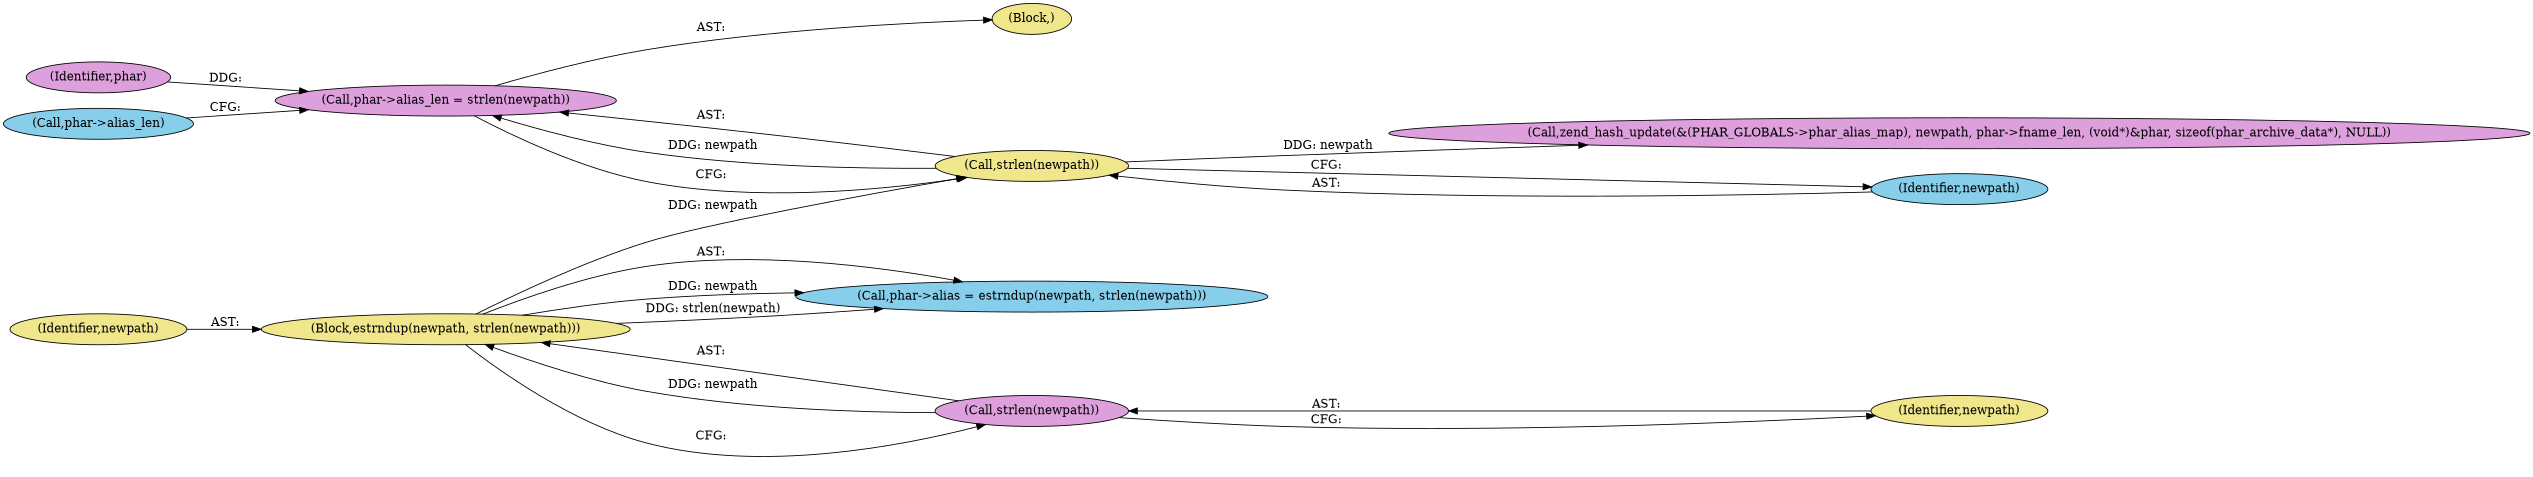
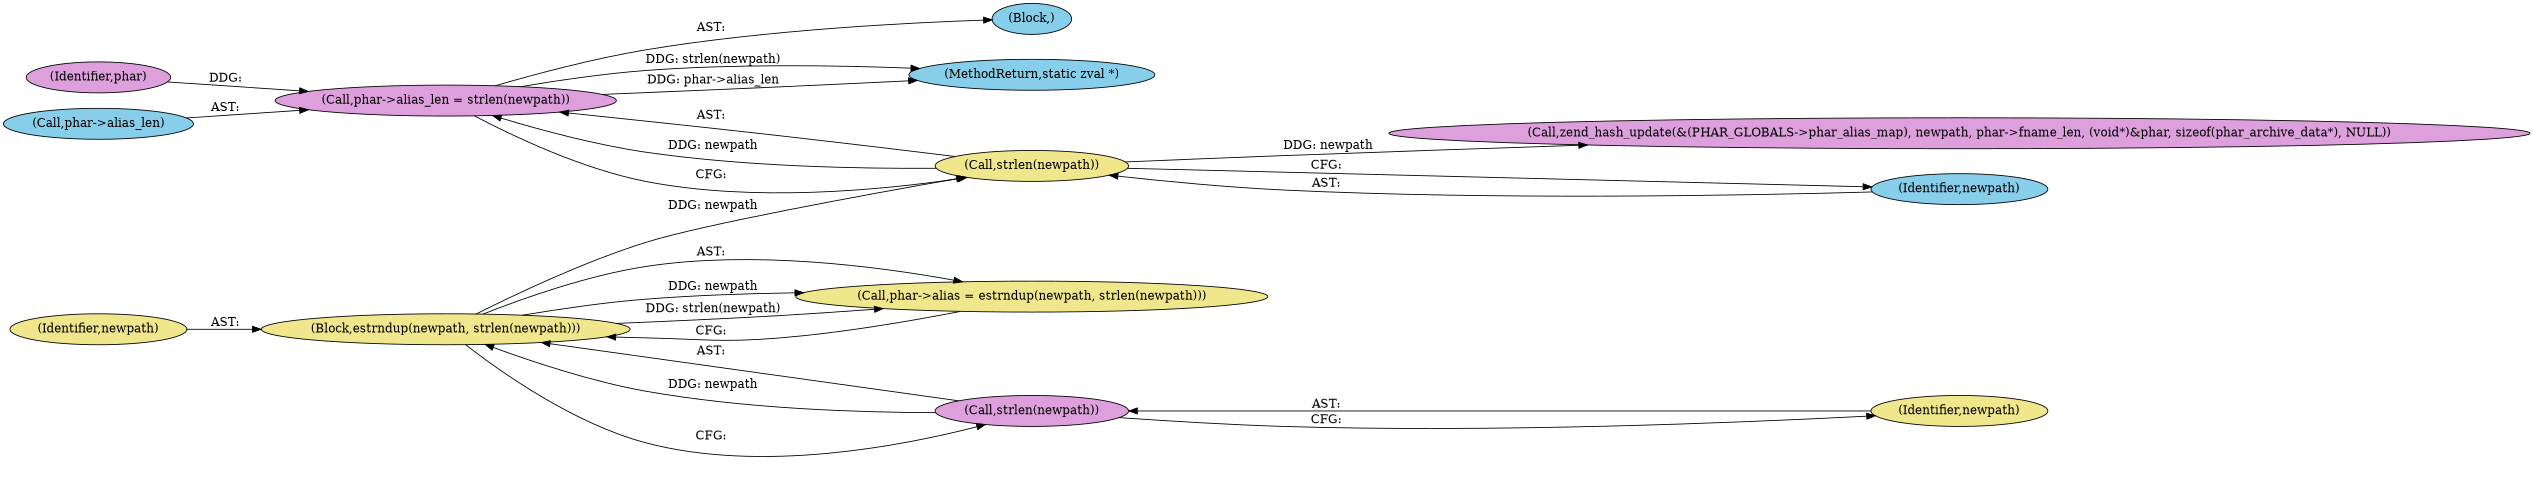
node "(Block,)": fillcolor khaki -> skyblue
node "(MethodReturn,static zval *)": added
edge "(Call,phar->alias_len)" -> "(Call,phar->alias_len = strlen(newpath))": label "CFG: " -> "AST: "
node "(Call,phar->alias = estrndup(newpath, strlen(newpath)))": fillcolor skyblue -> khaki
edge "(Call,phar->alias = estrndup(newpath, strlen(newpath)))" -> "(Block,estrndup(newpath, strlen(newpath)))": added, label "CFG:"
